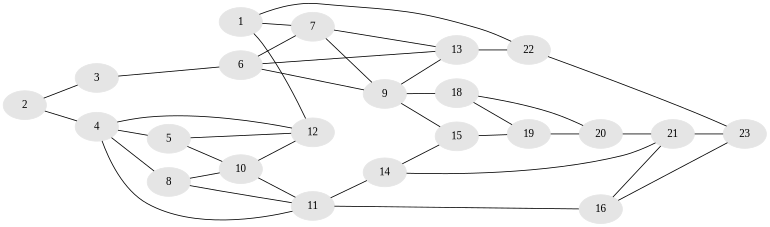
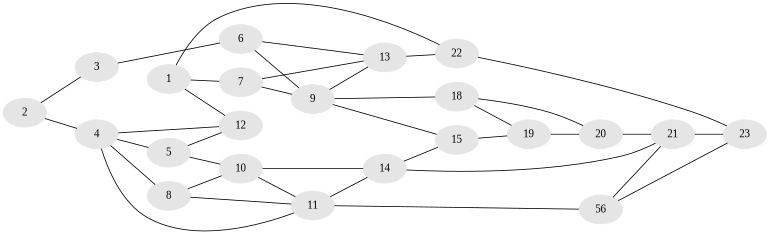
edge "7" -- "6": removed
edge "12" -- "10": now "14" -- "10"
node "16": label "16" -> "56"
